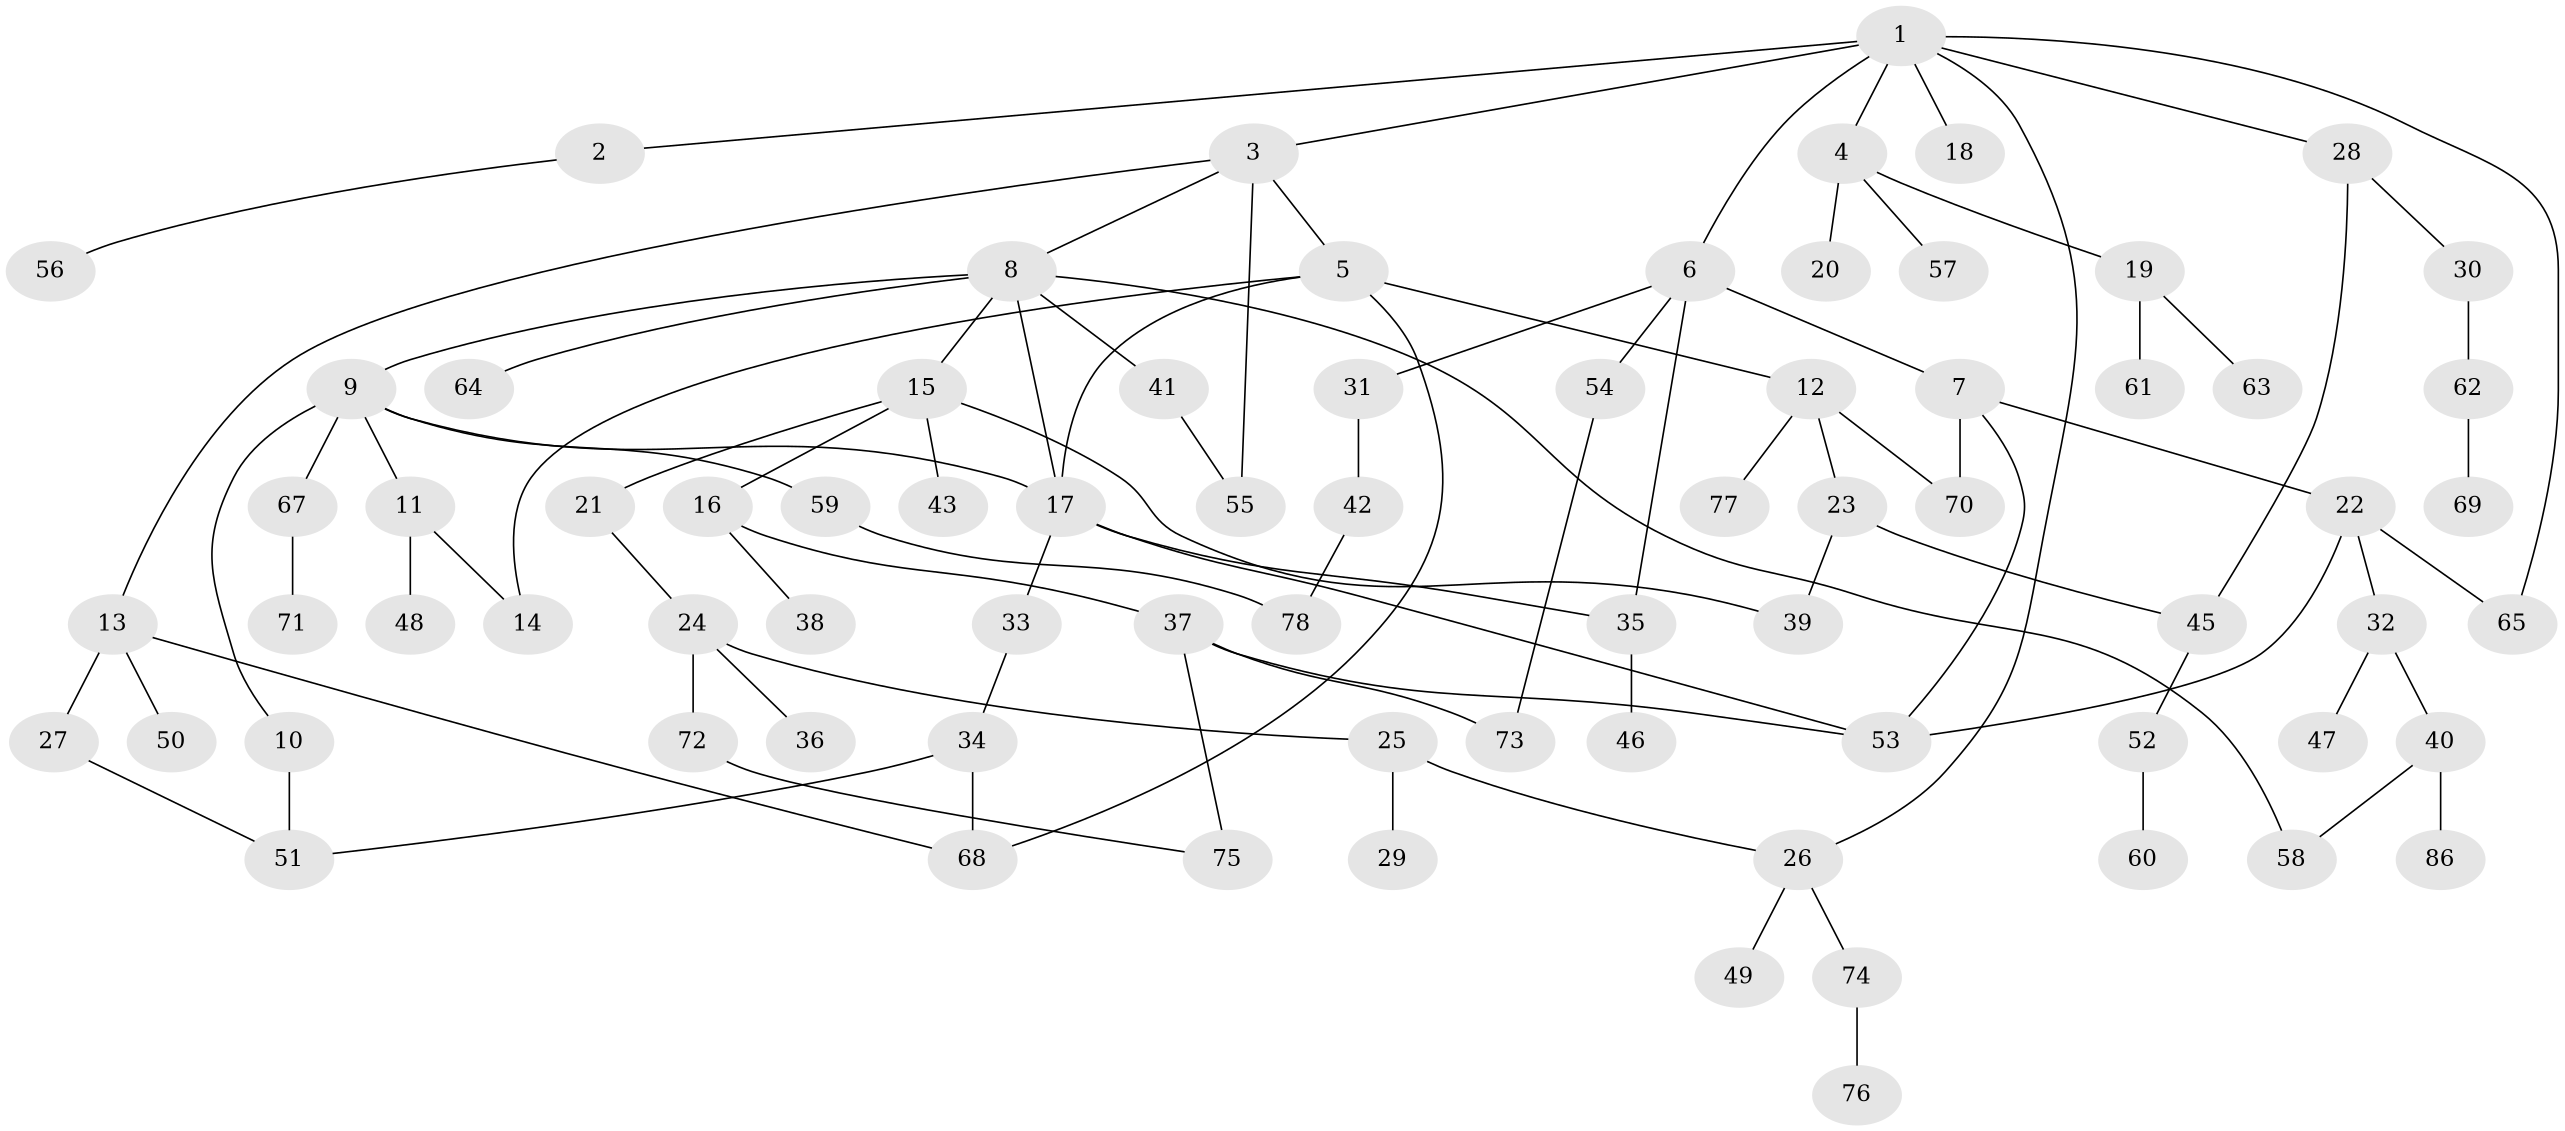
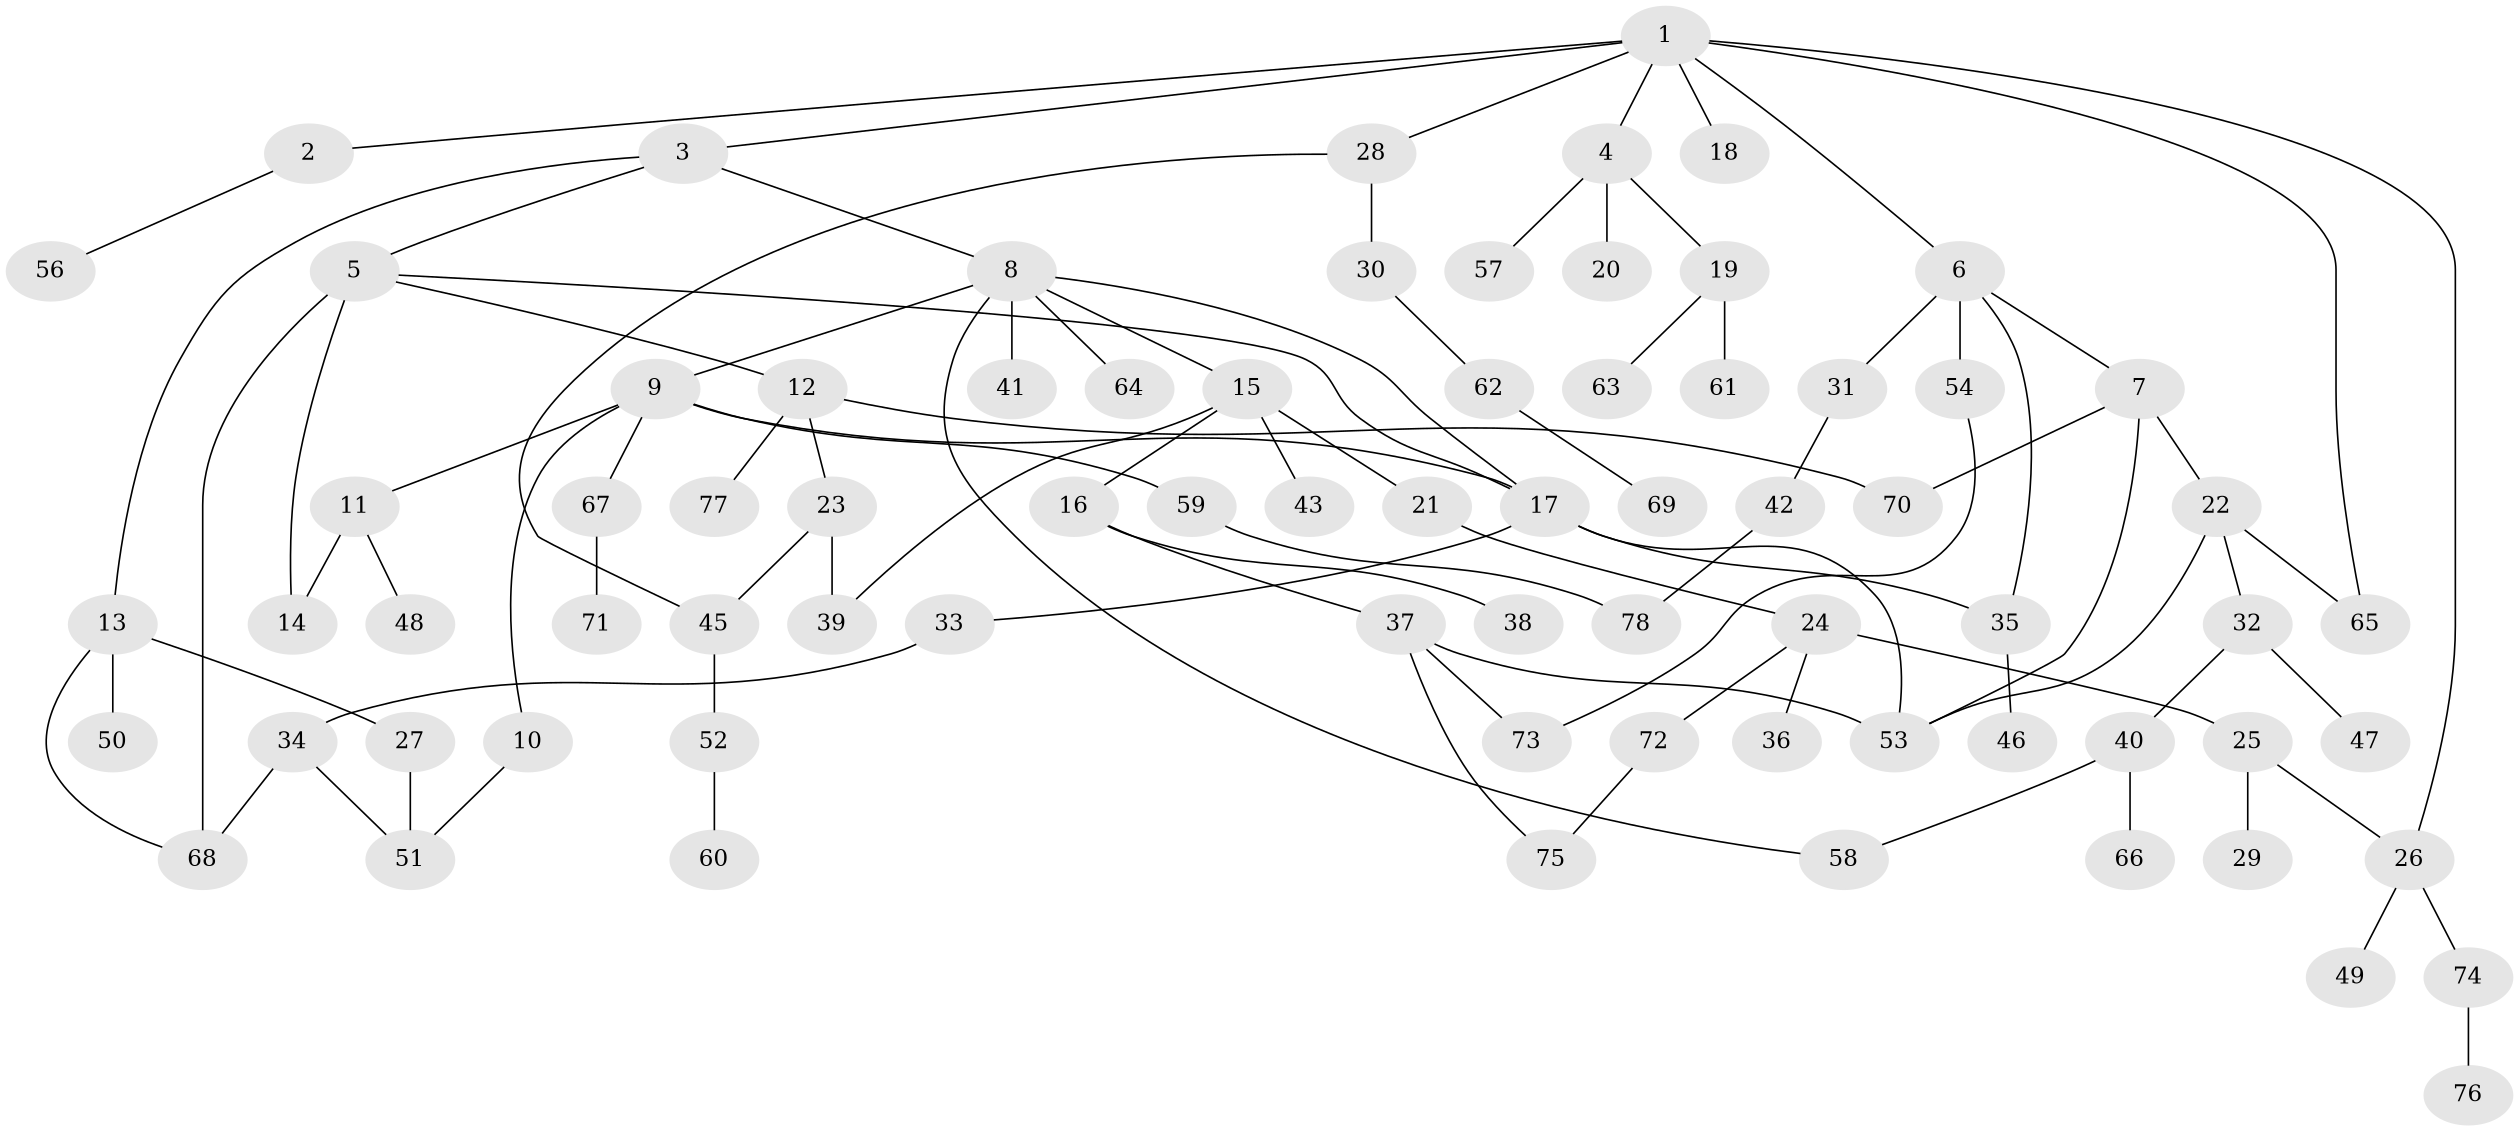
node "55": removed
node "86": label "86" -> "66"
